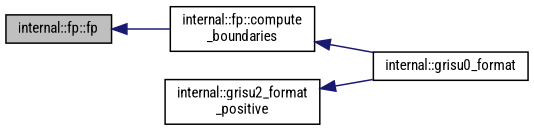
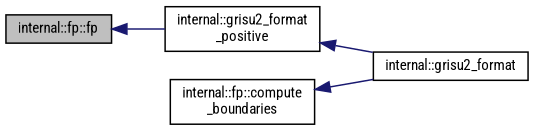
edge "internal::fp::compute _boundaries" -> "internal::fp::fp": now "internal::grisu2_format _positive" -> "internal::fp::fp"
node "internal::grisu0_format": label "internal::grisu0_format" -> "internal::grisu2_format"
